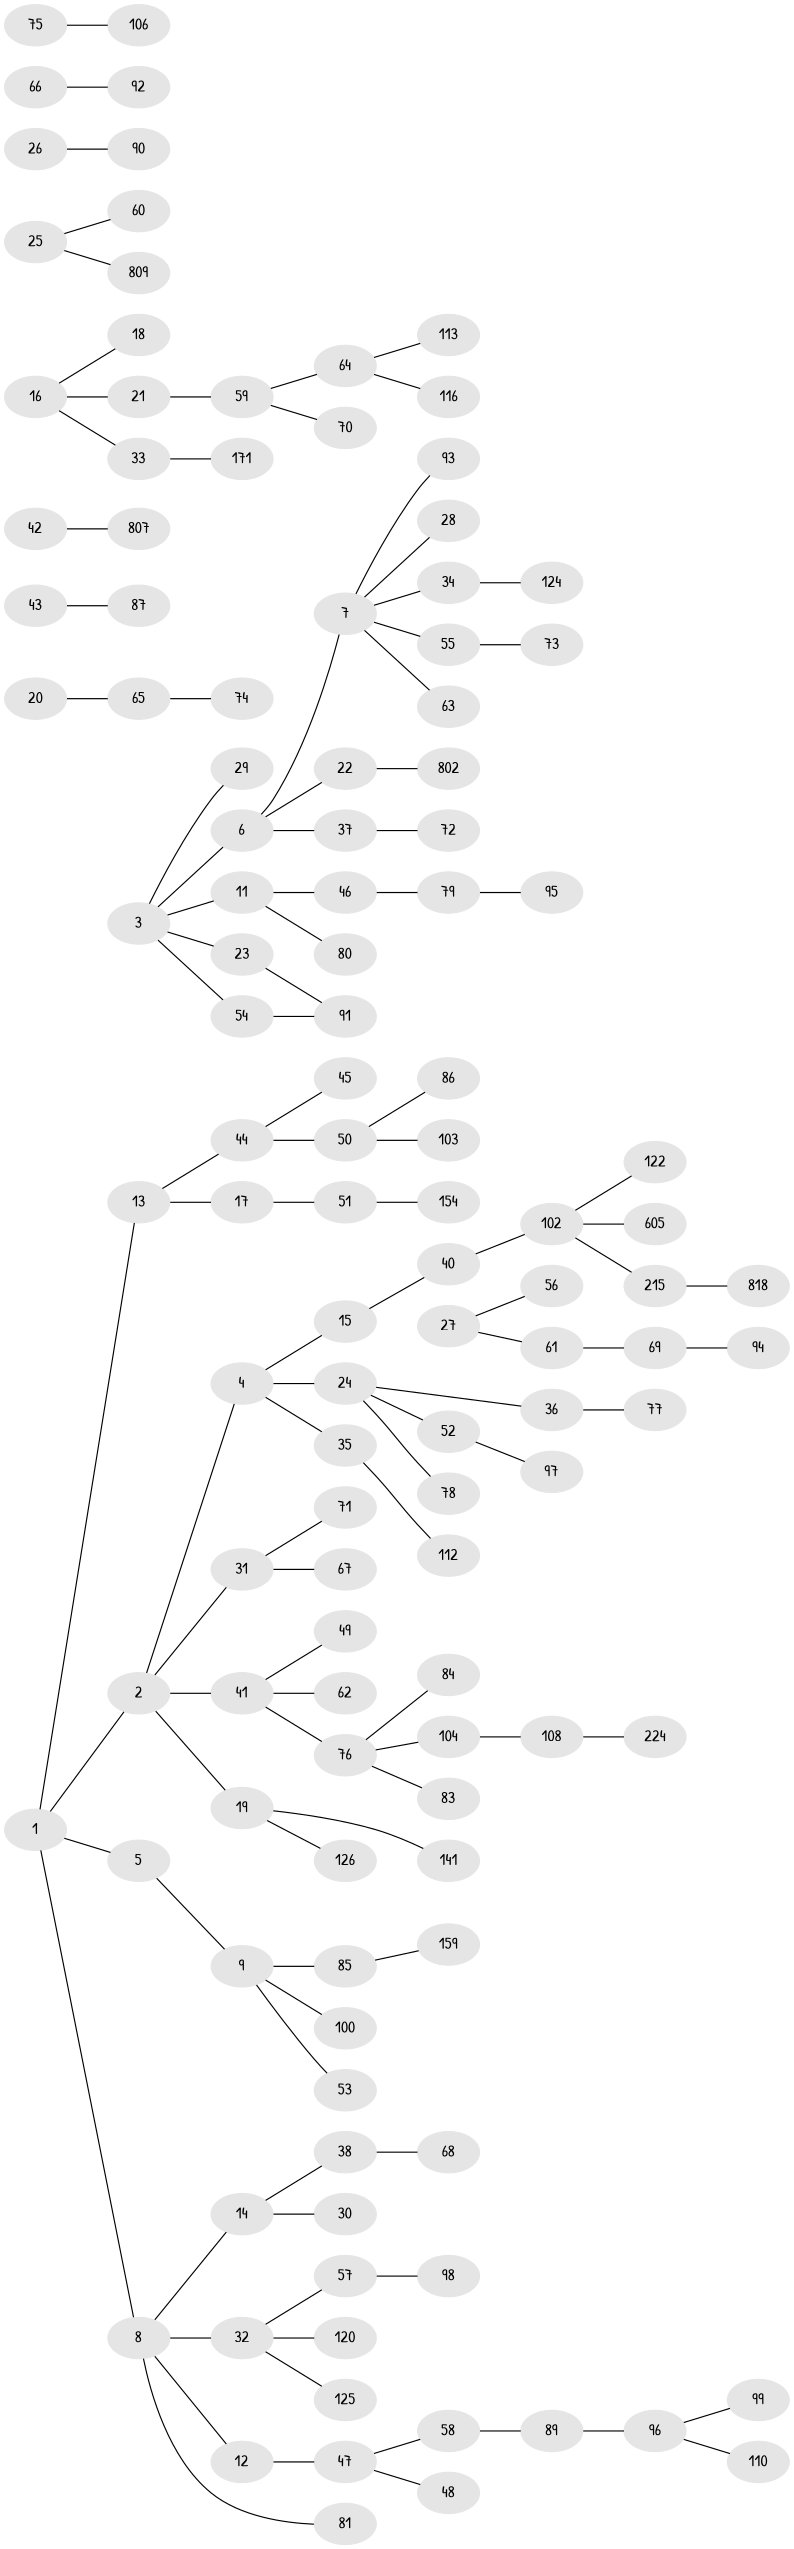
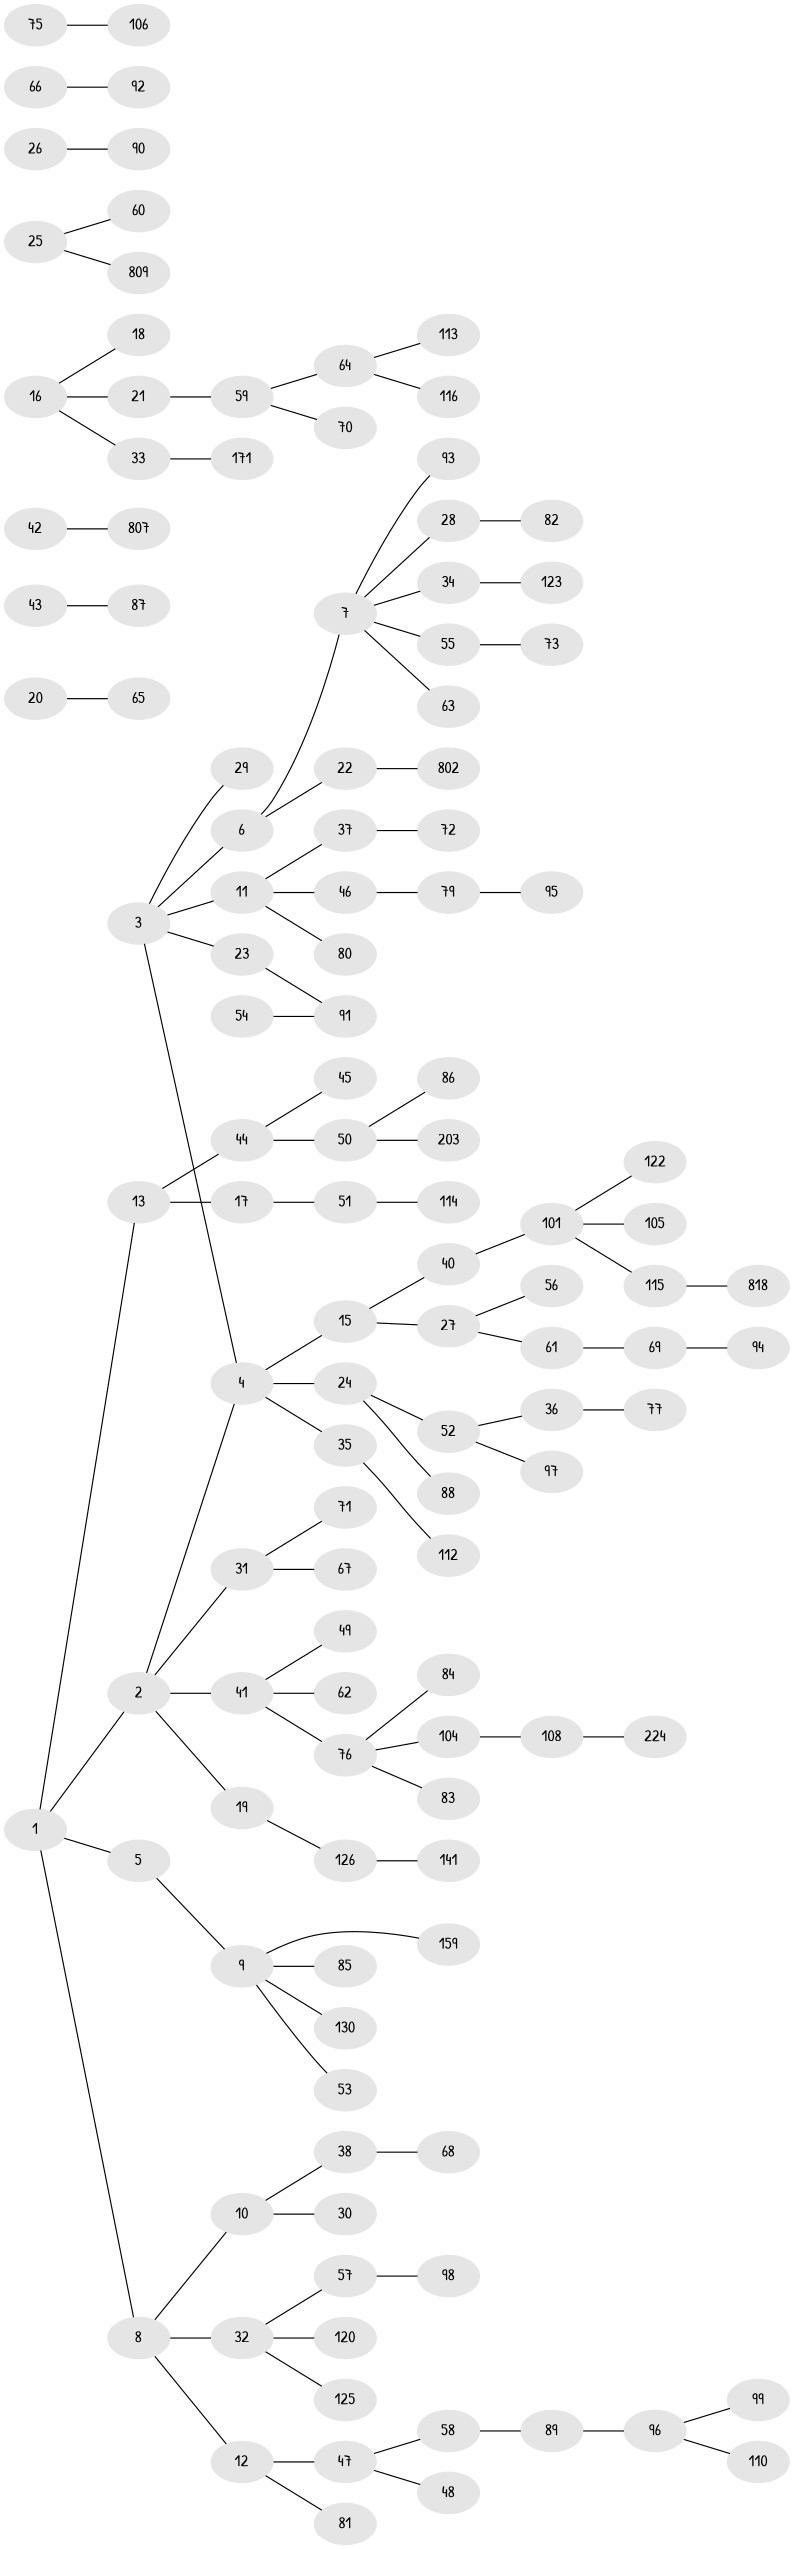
node "82": added
node "124": label "124" -> "123"
node "74": removed
edge "6" -- "37": now "11" -- "37"
edge "3" -- "54": now "3" -- "4"
node "103": label "103" -> "203"
node "154": label "154" -> "114"
node "102": label "102" -> "101"
node "605": label "605" -> "105"
node "215": label "215" -> "115"
edge "15" -- "27": added
edge "24" -- "36": now "52" -- "36"
node "78": label "78" -> "88"
edge "19" -- "141": now "126" -- "141"
edge "159" -- "85": now "159" -- "9"
node "100": label "100" -> "130"
node "14": label "14" -> "10"
edge "8" -- "81": now "12" -- "81"
